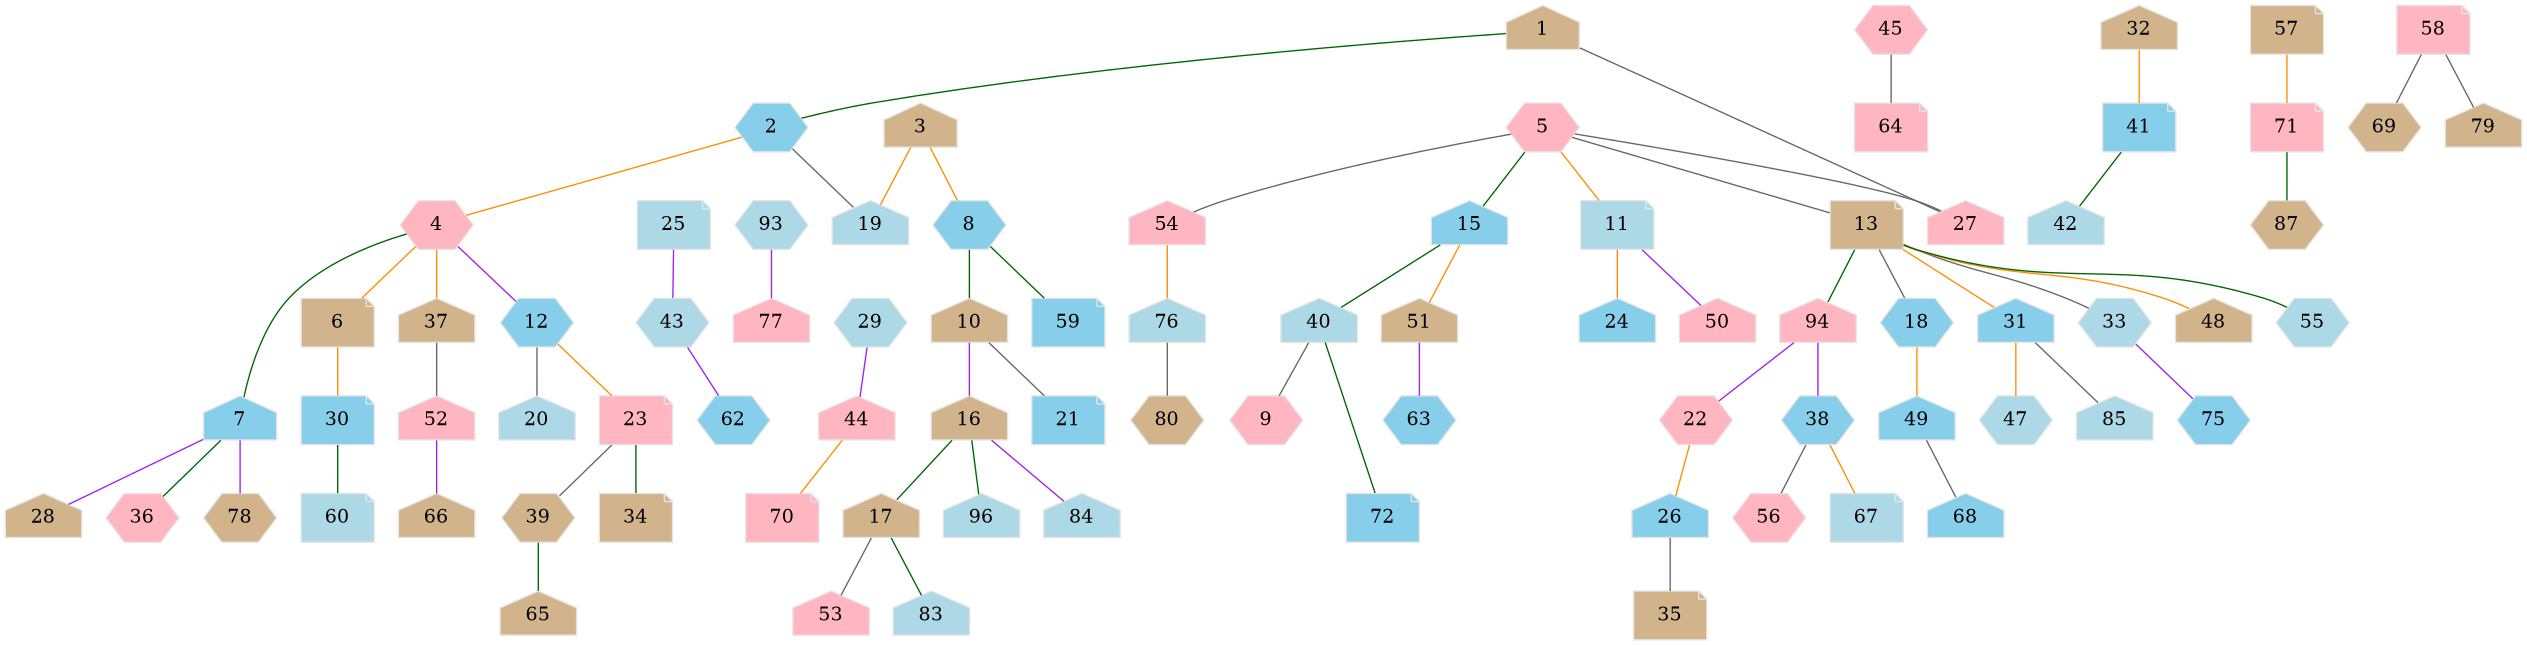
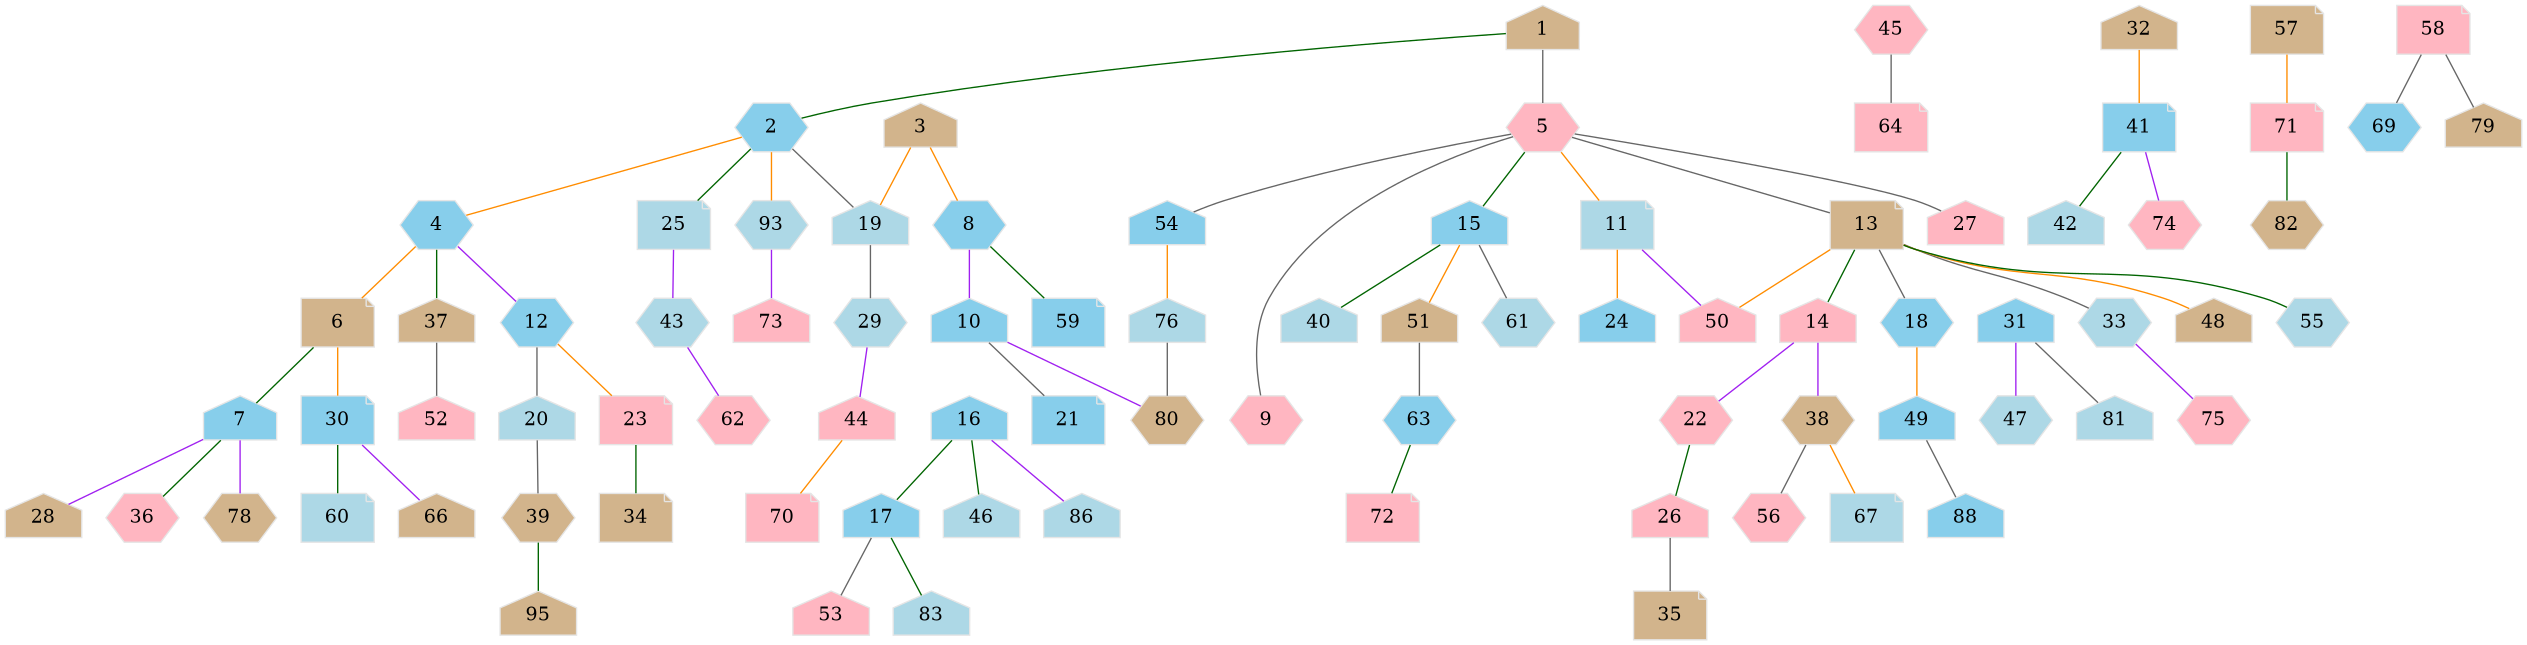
node "69": fillcolor tan -> skyblue
edge "1" -- "27": now "1" -- "5"
edge "2" -- "25": added
edge "2" -- "93": added
node "4": fillcolor lightpink -> skyblue
node "54": fillcolor lightpink -> skyblue
node "74": added
node "87": label "87" -> "82"
edge "19" -- "29": added
edge "4" -- "37": color darkorange -> darkgreen
edge "8" -- "10": color darkgreen -> purple
edge "13" -- "31": now "13" -- "50"
edge "4" -- "7": now "6" -- "7"
node "77": label "77" -> "73"
node "10": fillcolor tan -> skyblue
node "61": added
node "94": label "94" -> "14"
edge "10" -- "16": now "10" -- "80"
edge "40" -- "9": now "5" -- "9"
edge "51" -- "63": color purple -> gray40
edge "31" -- "47": color darkorange -> purple
edge "40" -- "72": now "63" -- "72"
node "62": fillcolor skyblue -> lightpink
node "16": fillcolor tan -> skyblue
node "38": fillcolor skyblue -> tan
node "85": label "85" -> "81"
node "75": fillcolor skyblue -> lightpink
edge "52" -- "66": now "30" -- "66"
edge "23" -- "39": now "20" -- "39"
edge "22" -- "26": color darkorange -> darkgreen
node "17": fillcolor tan -> skyblue
node "96": label "96" -> "46"
node "84": label "84" -> "86"
node "72": fillcolor skyblue -> lightpink
node "26": fillcolor skyblue -> lightpink
node "68": label "68" -> "88"
node "65": label "65" -> "95"
